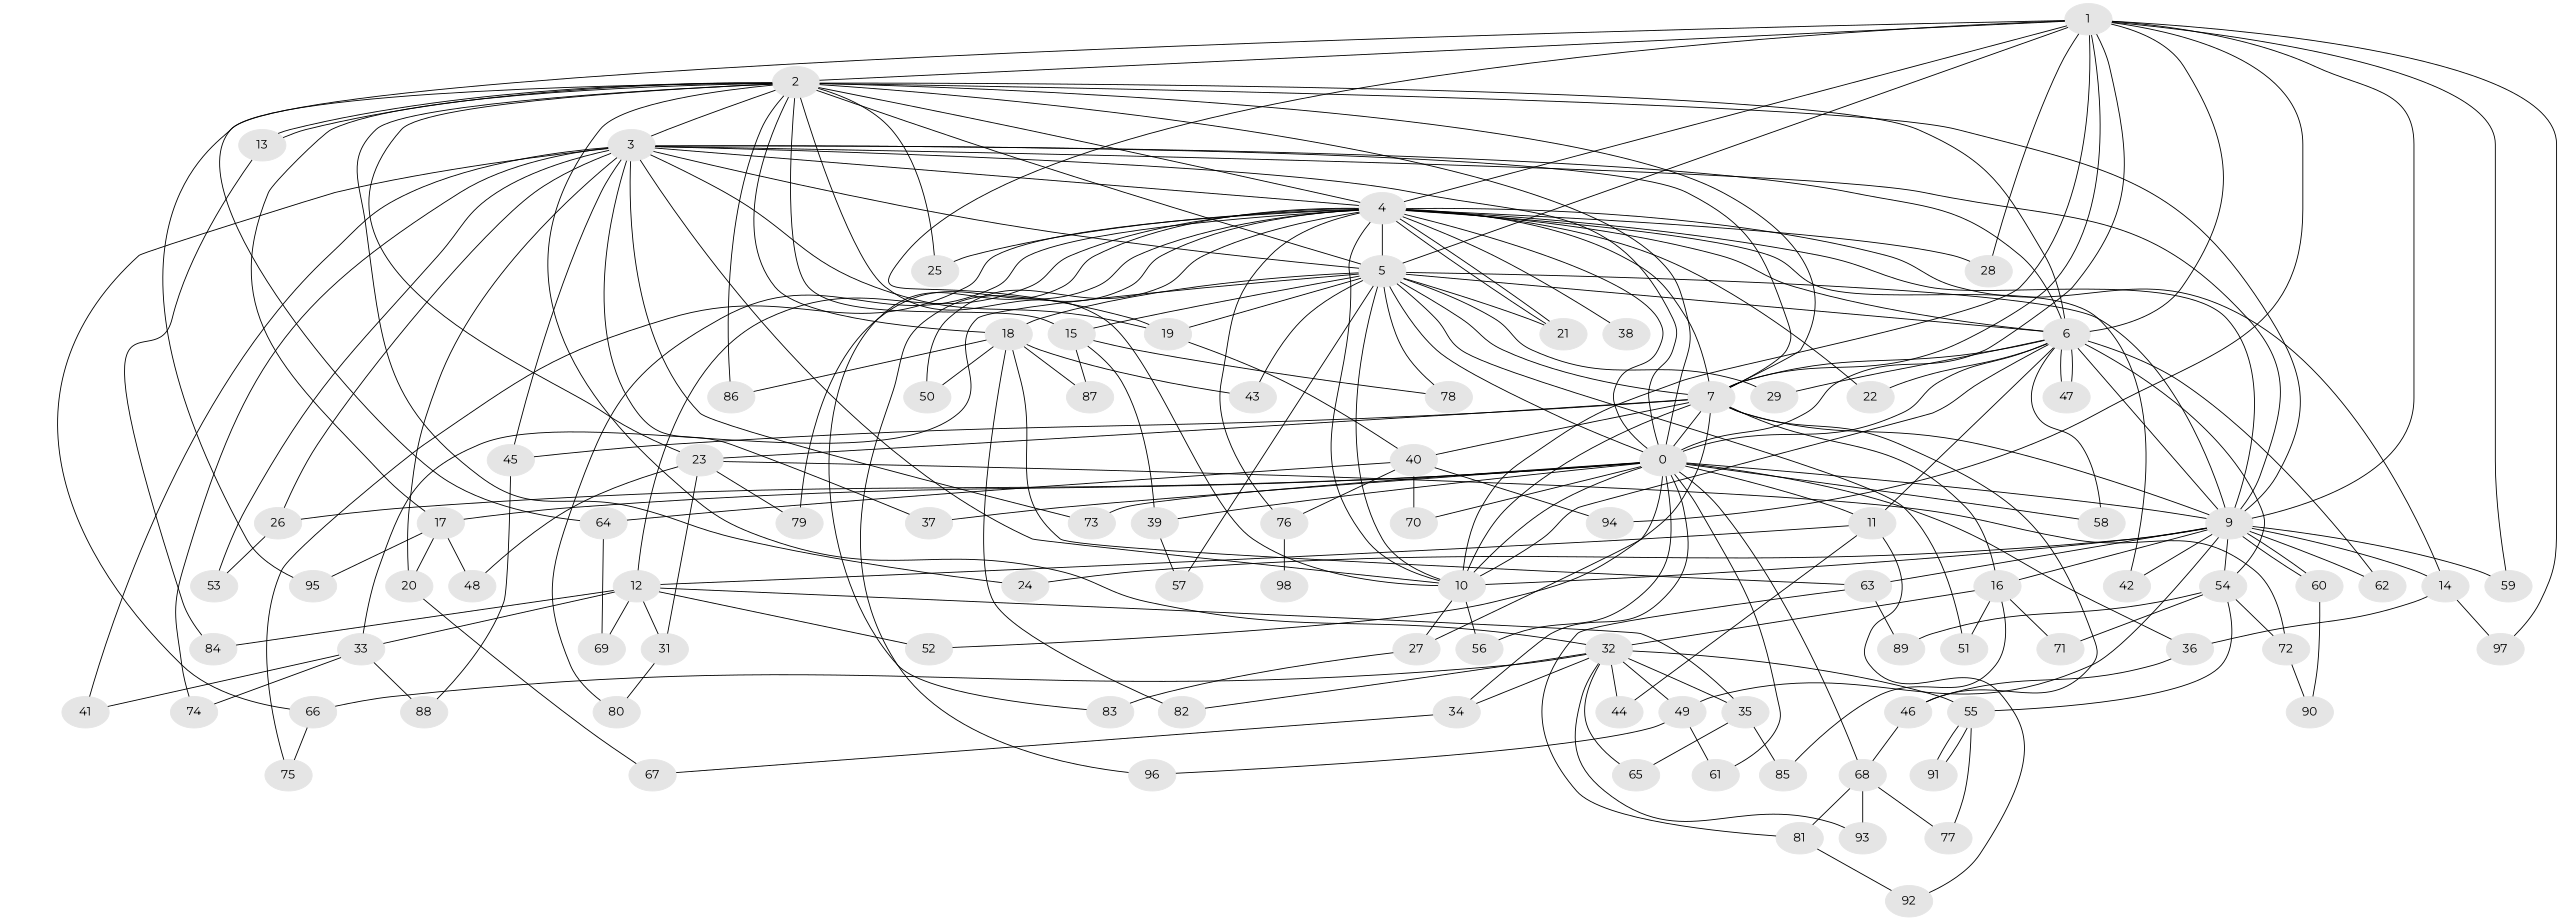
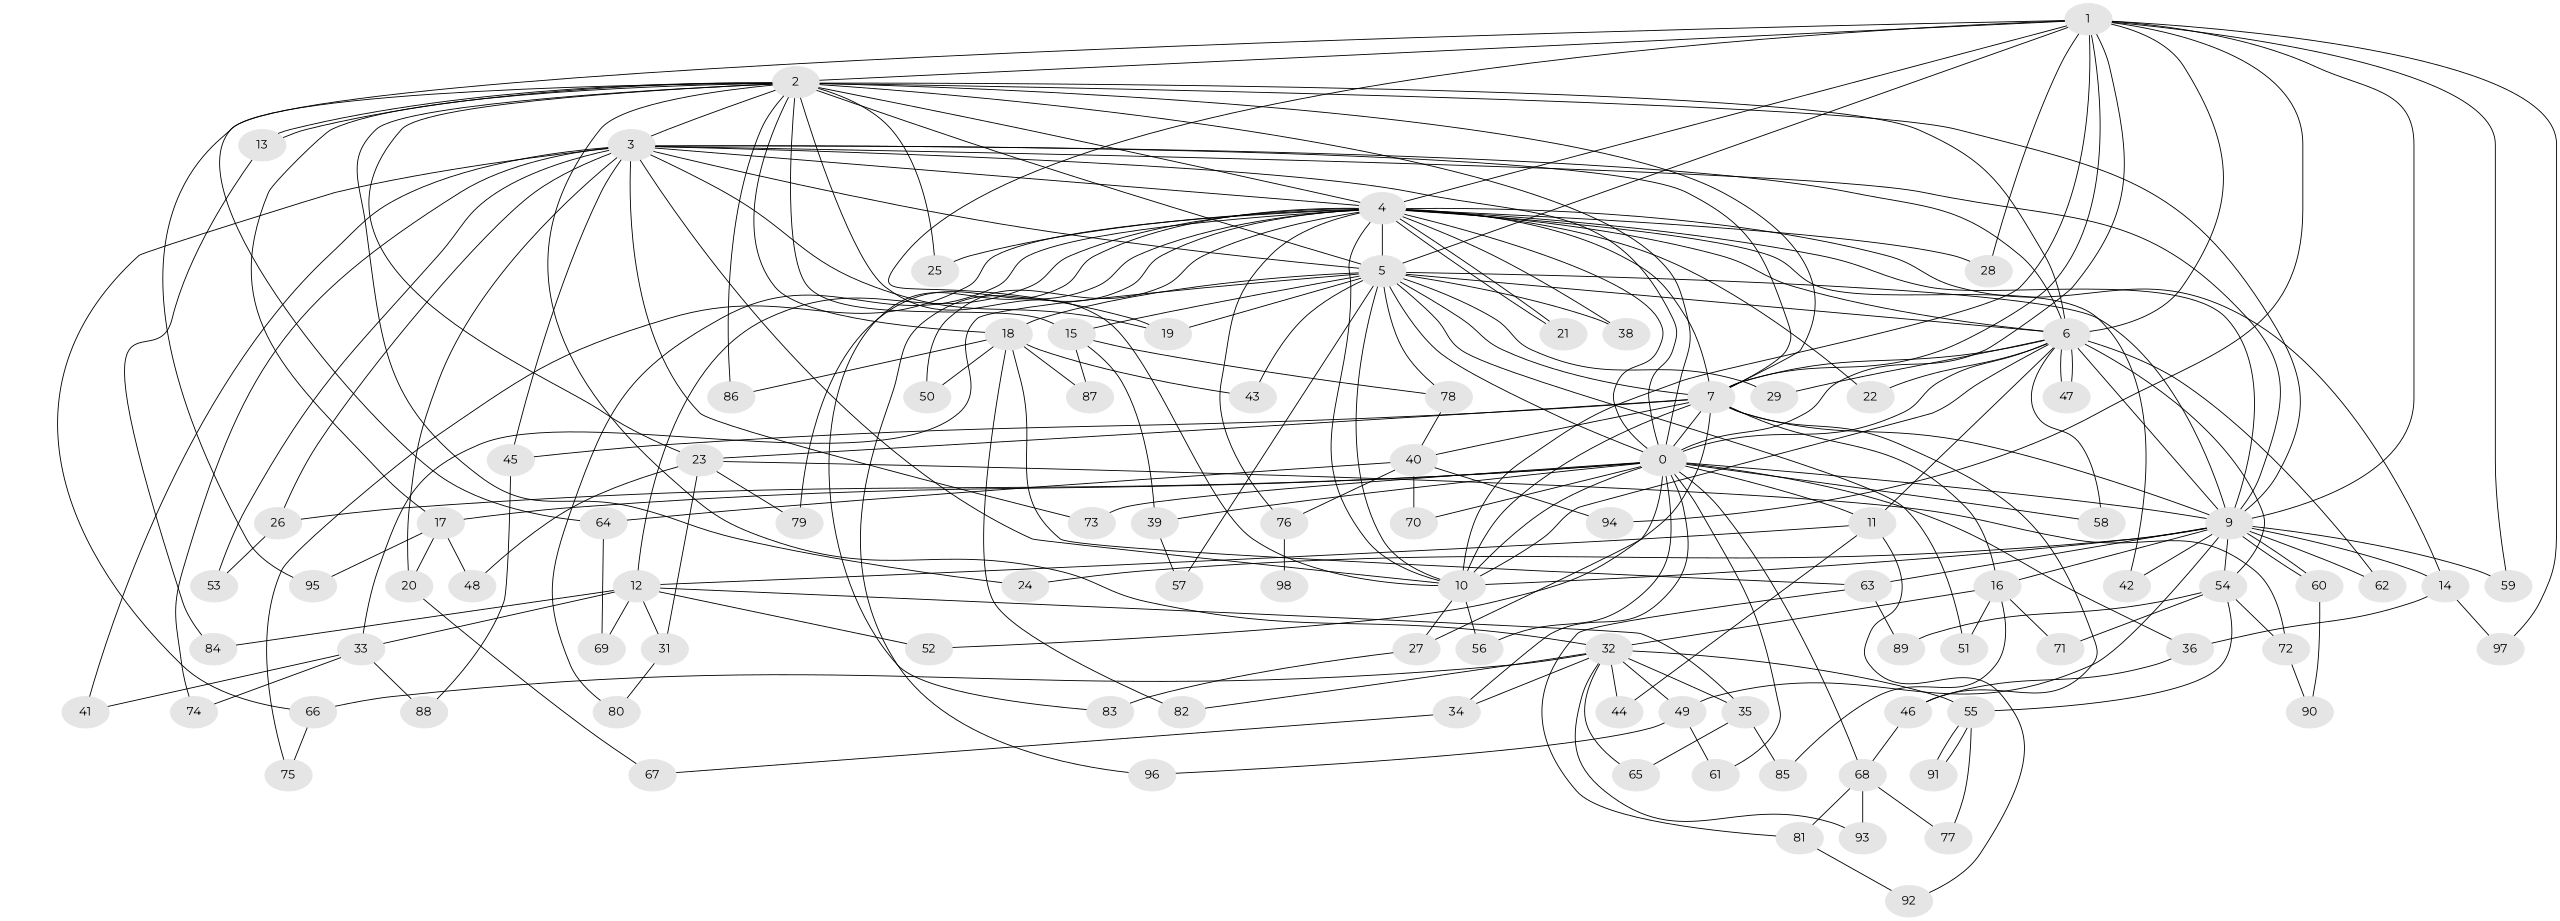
edge "5" -- "21": now "5" -- "38"
edge "19" -- "40": now "78" -- "40"
node "37": removed
